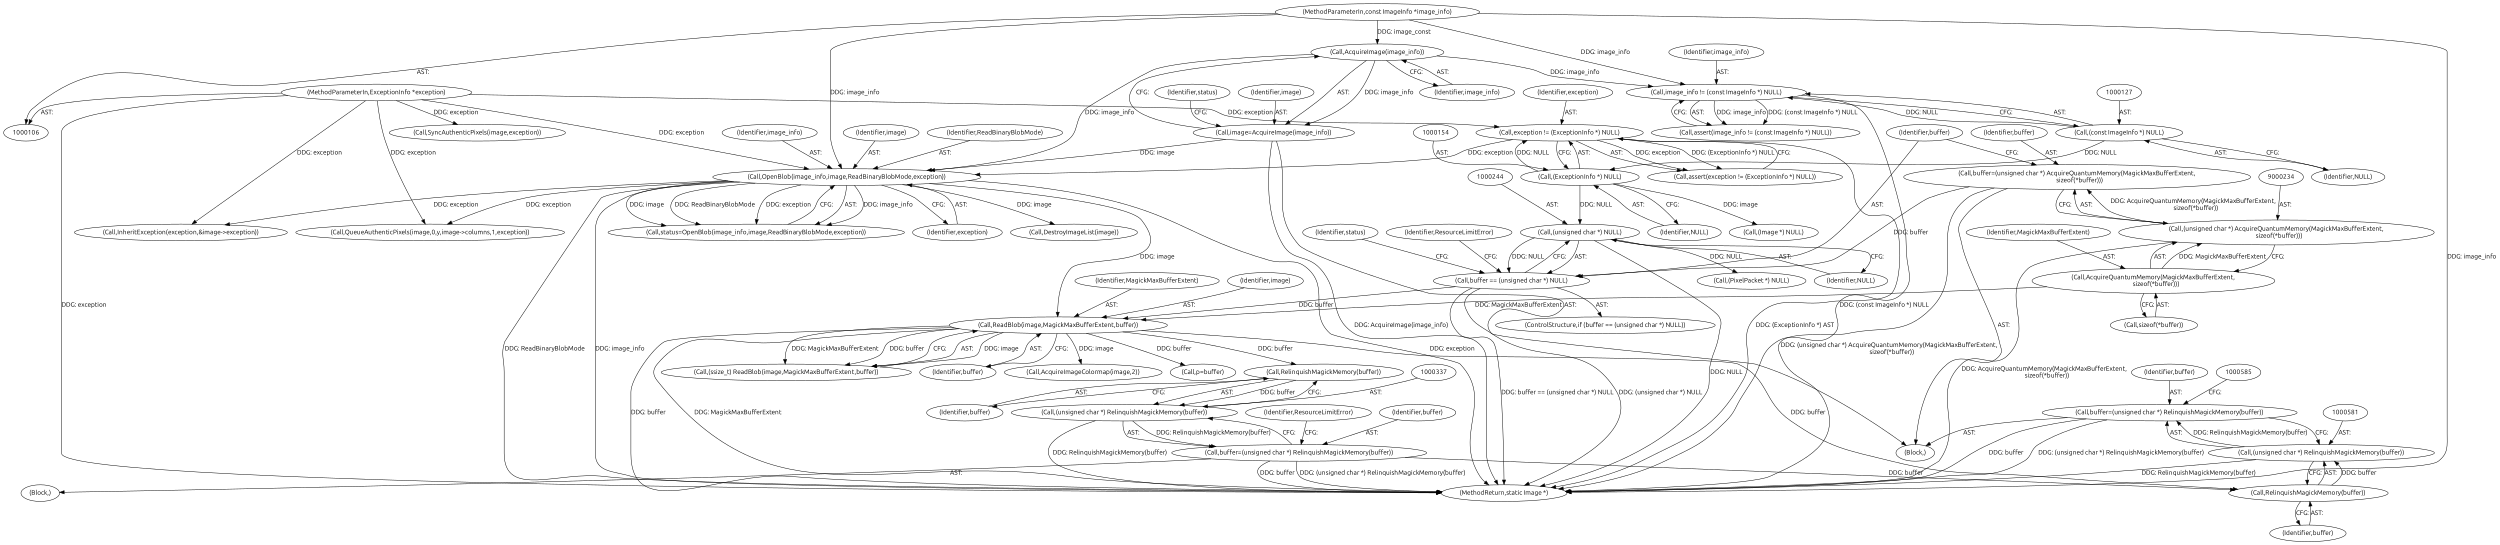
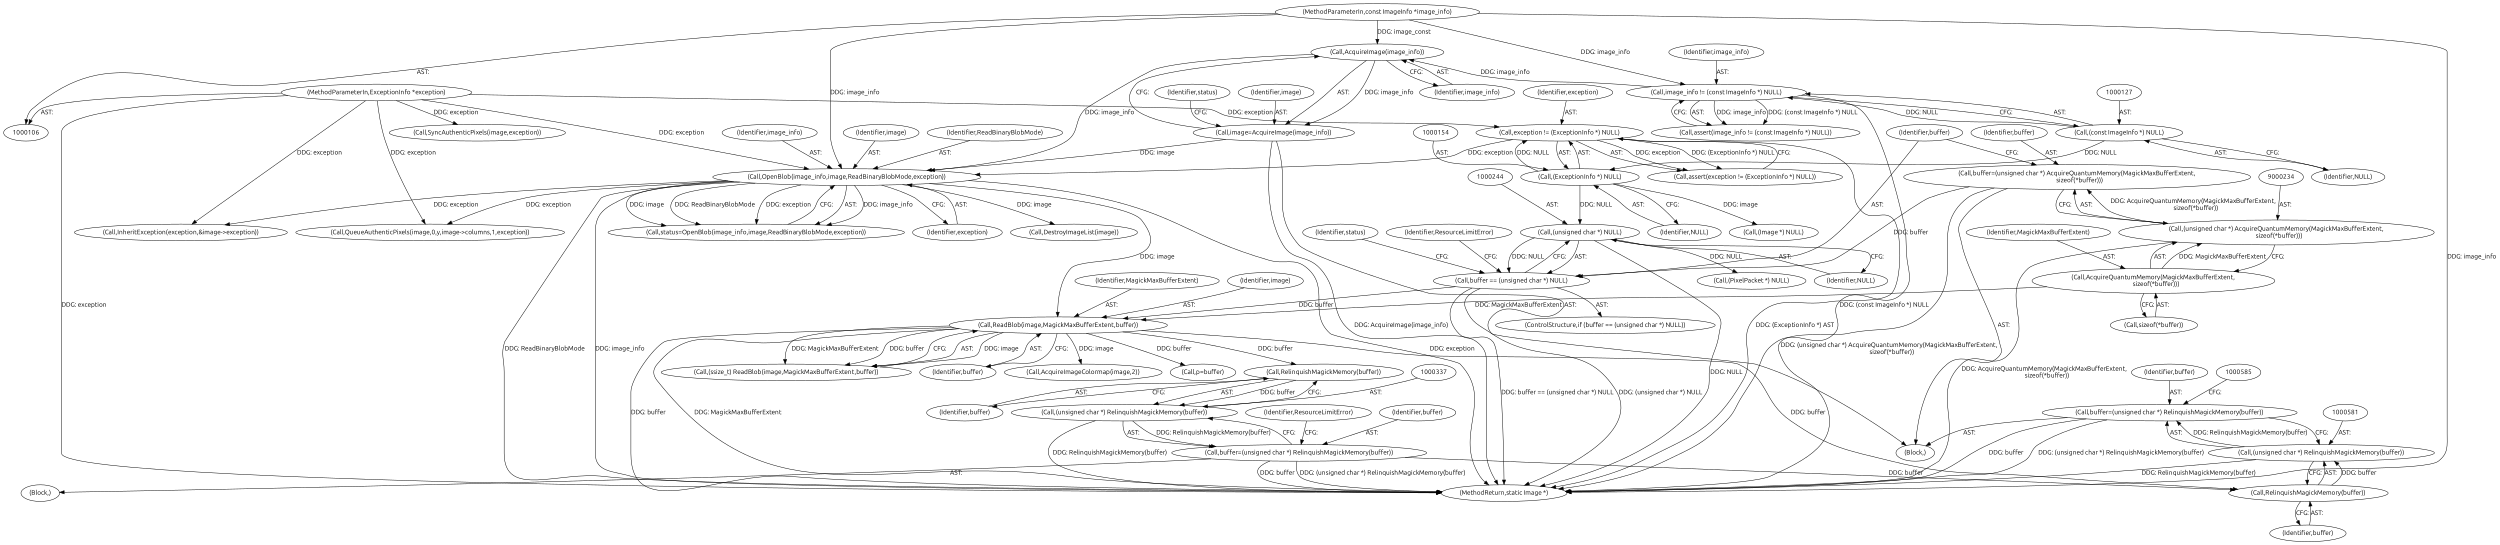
edge "(Call,AcquireImage(image_info))" -> "(Call,image_info != (const ImageInfo *) NULL)": reversed
edge "(Call,exception != (ExceptionInfo *) NULL)" -> "(Call,(ExceptionInfo *) NULL)": label "CFG: " -> "AST: "
